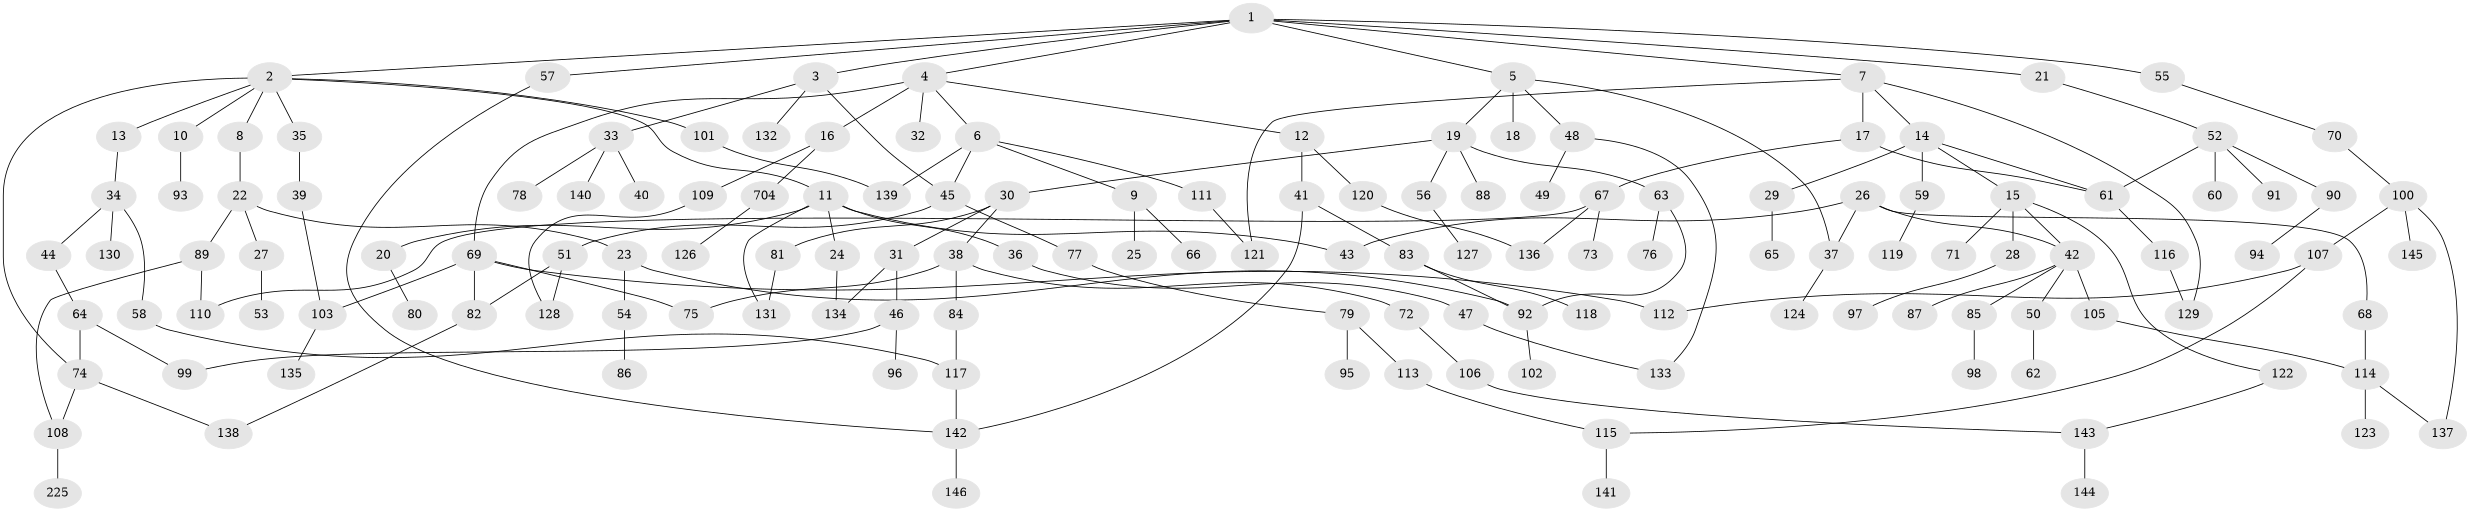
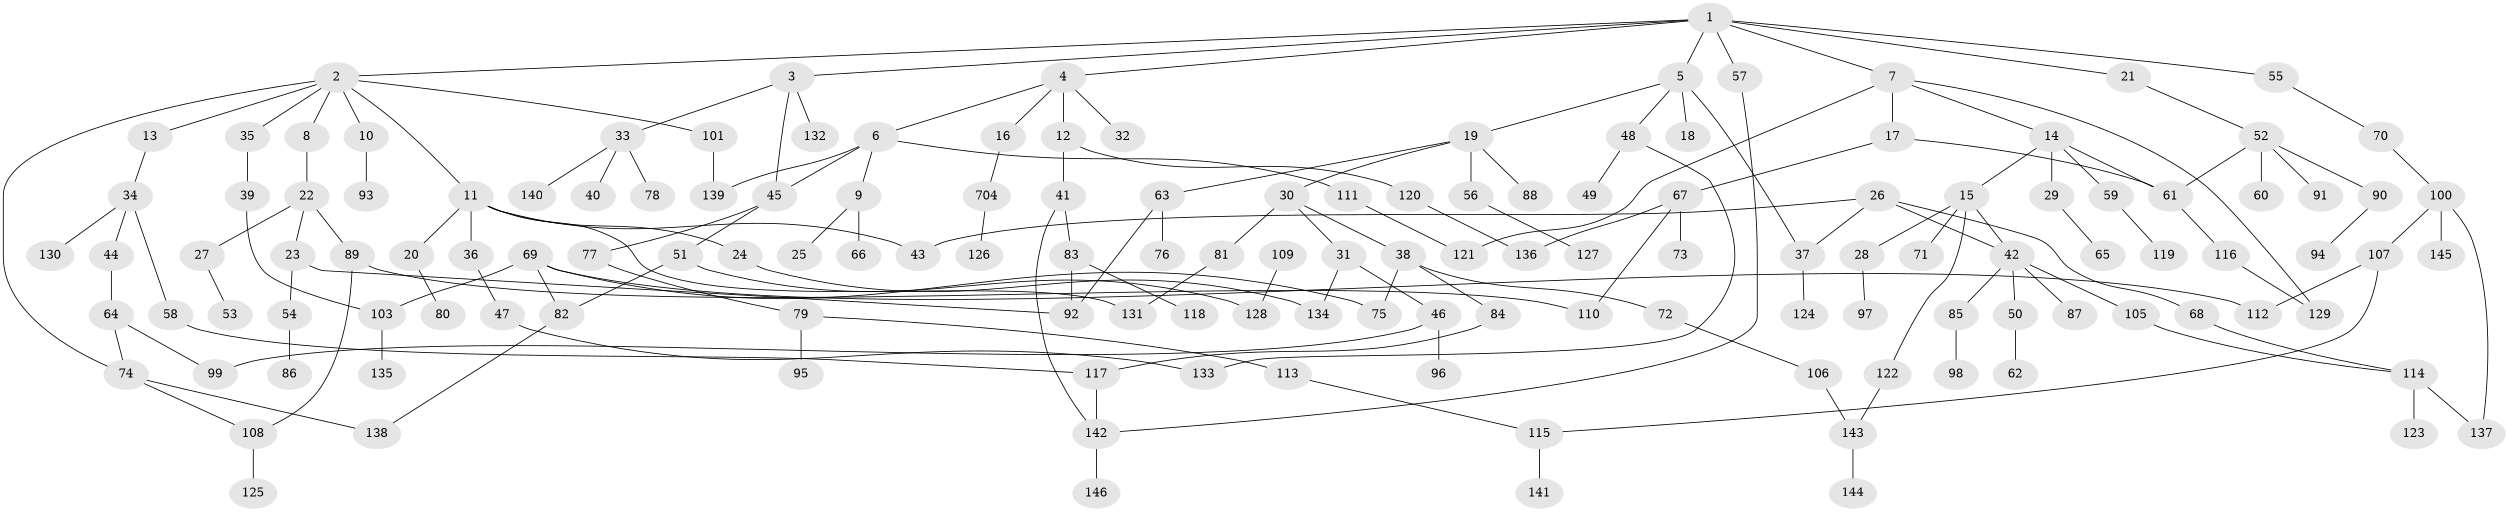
edge "4" -- "69": removed
edge "16" -- "109": removed
node "102": removed
node "225": label "225" -> "125"
